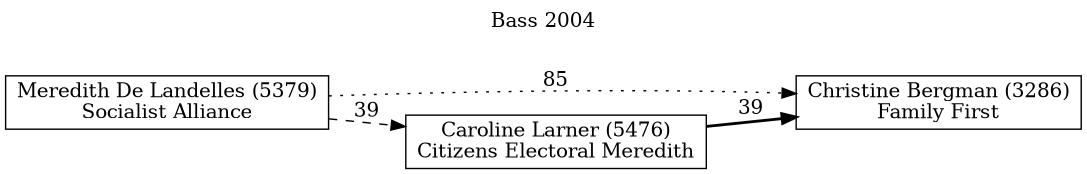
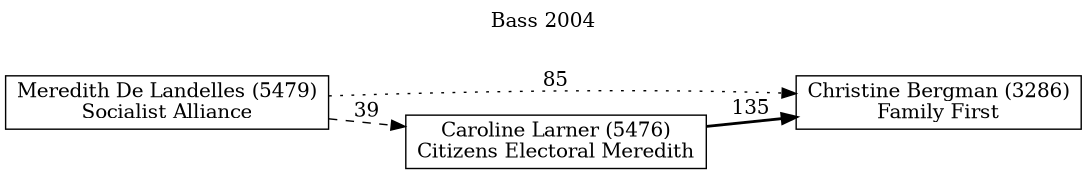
node "Meredith De Landelles (5379) Socialist Alliance": label "Meredith De Landelles (5379) Socialist Alliance" -> "Meredith De Landelles (5479) Socialist Alliance"
edge "Caroline Larner (5476) Citizens Electoral Meredith" -> "Christine Bergman (3286) Family First": label "39" -> "135"
